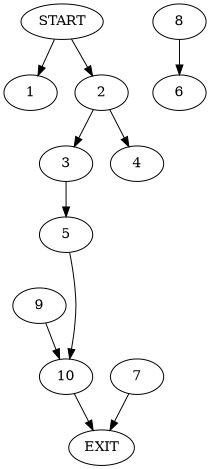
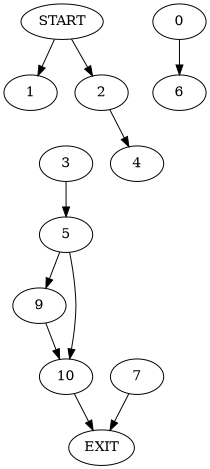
node "8": label "8" -> "0"
edge "2" -> "3": removed
edge "5" -> "9": added
